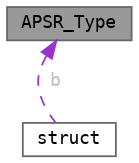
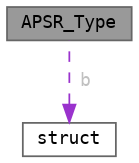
edge "struct" -> "APSR_Type": reversed
